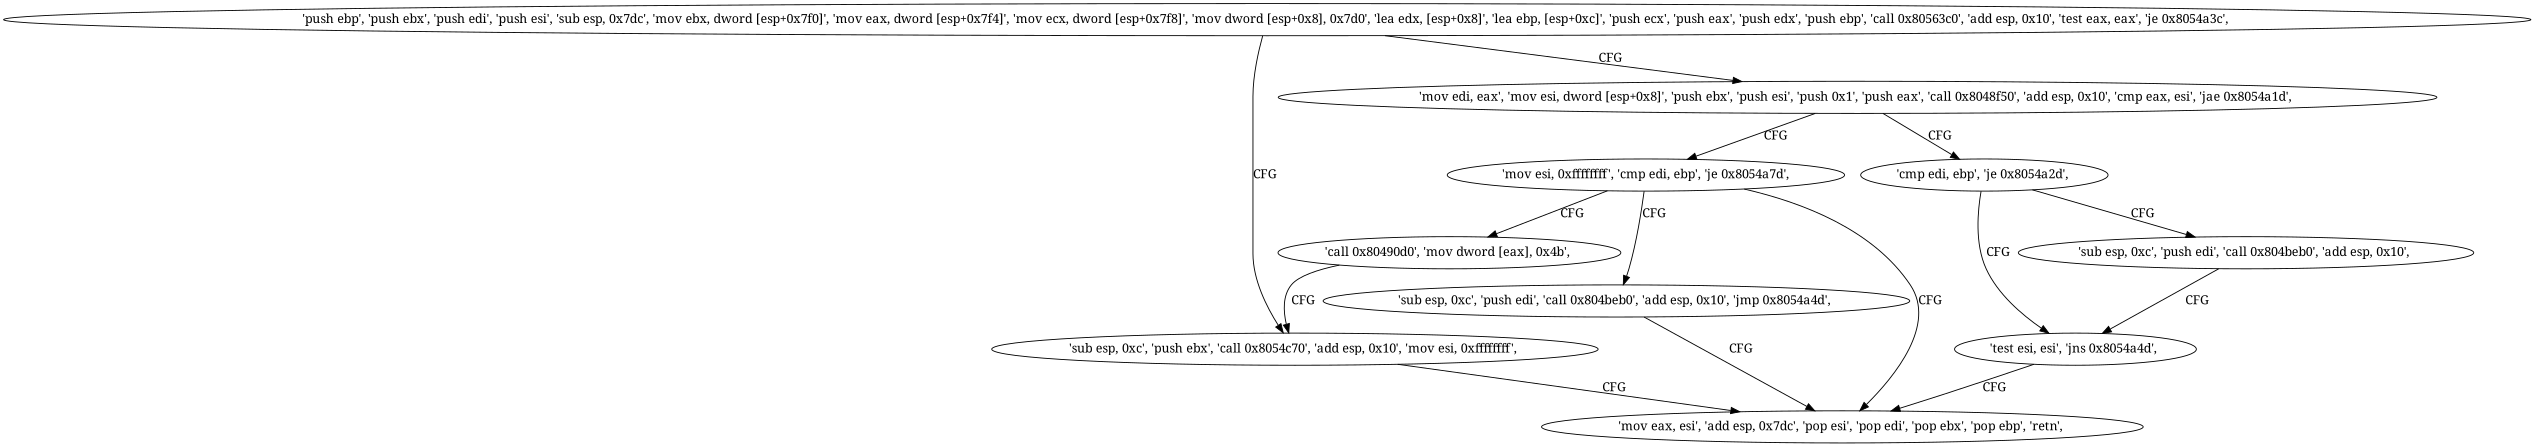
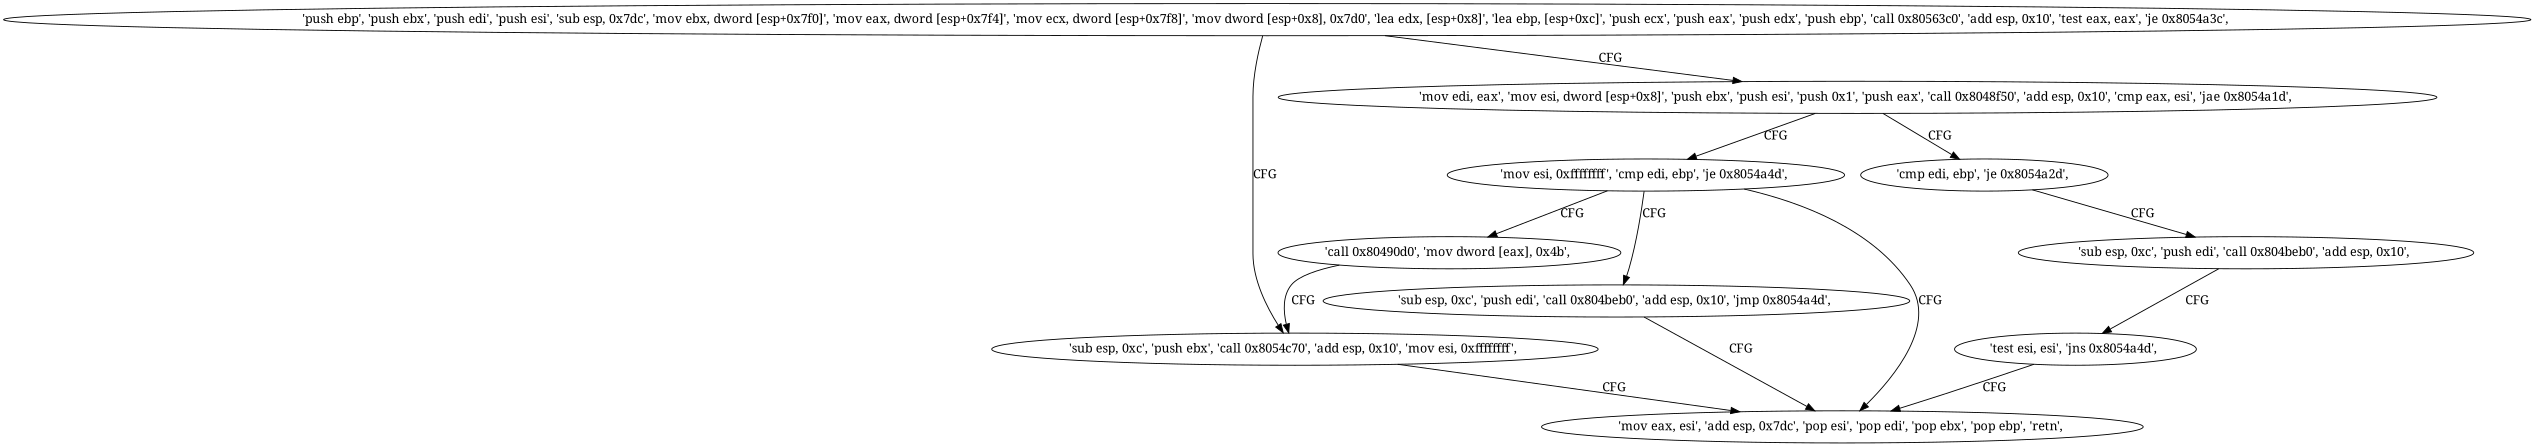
node "'mov esi, 0xffffffff', 'cmp edi, ebp', 'je 0x8054a7d',": label "'mov esi, 0xffffffff', 'cmp edi, ebp', 'je 0x8054a7d'," -> "'mov esi, 0xffffffff', 'cmp edi, ebp', 'je 0x8054a4d',"
edge "'cmp edi, ebp', 'je 0x8054a2d'," -> "'test esi, esi', 'jns 0x8054a4d',": removed, label "CFG"
